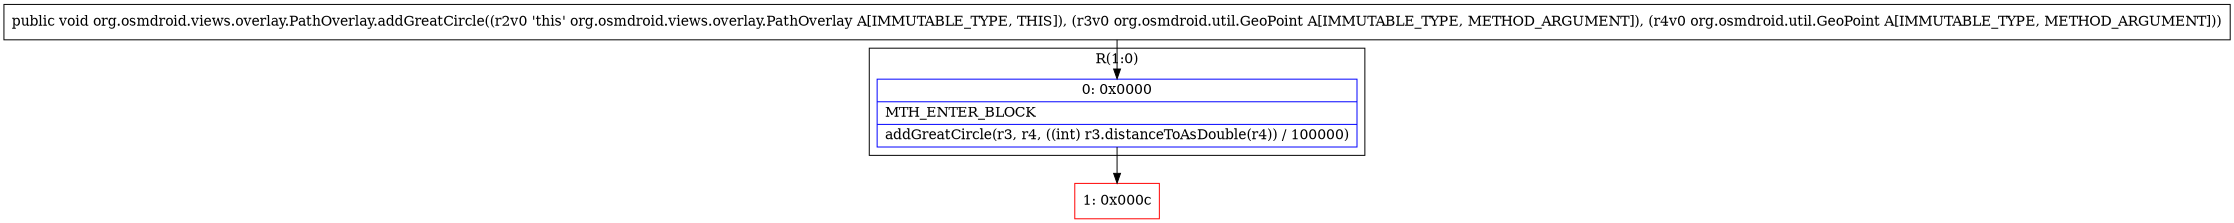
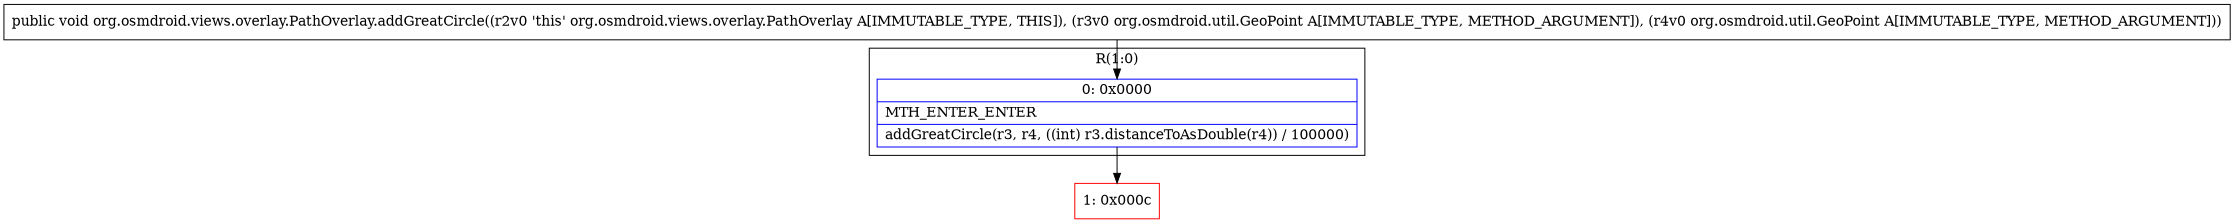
node "0: 0x0000": text "MTH_ENTER_BLOCK" -> "MTH_ENTER_ENTER"
